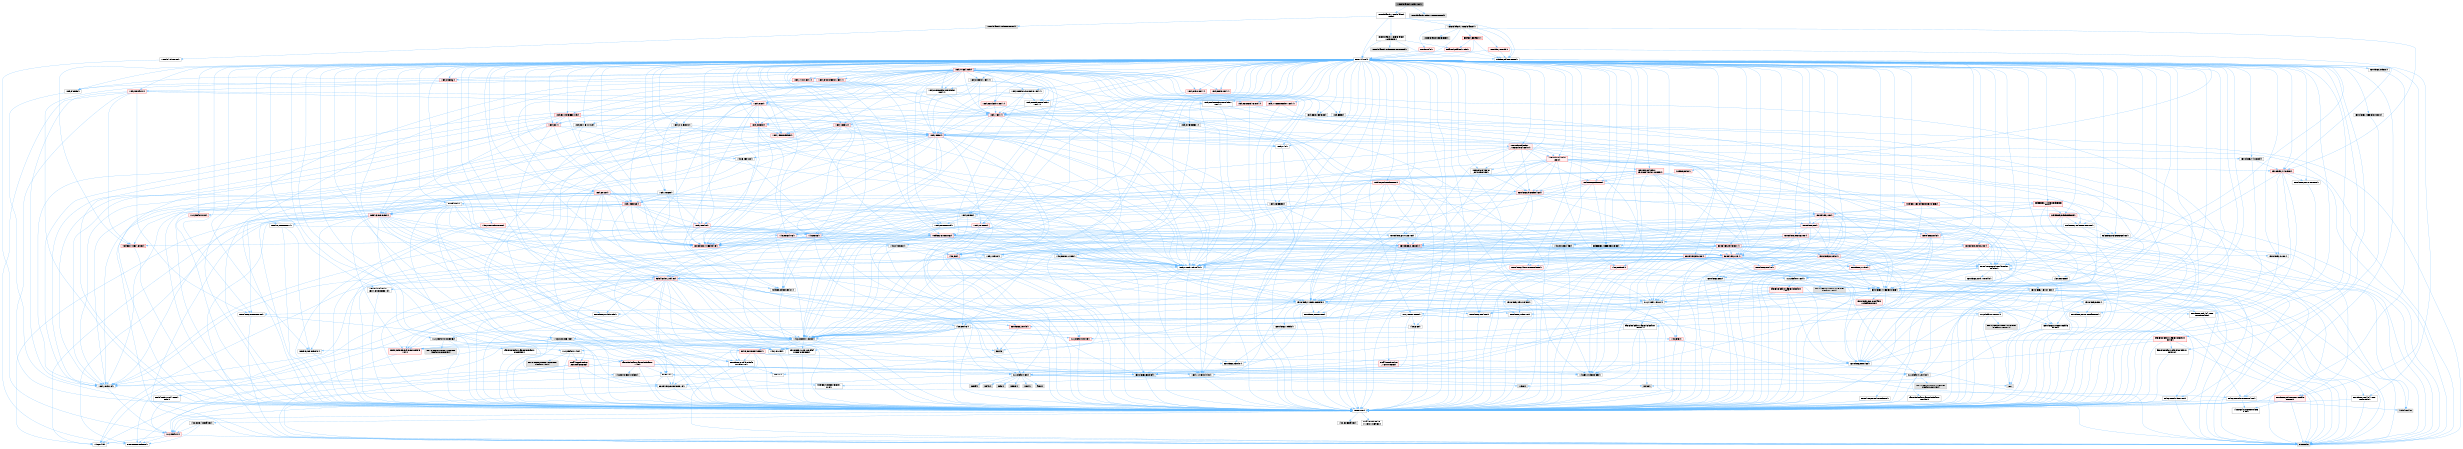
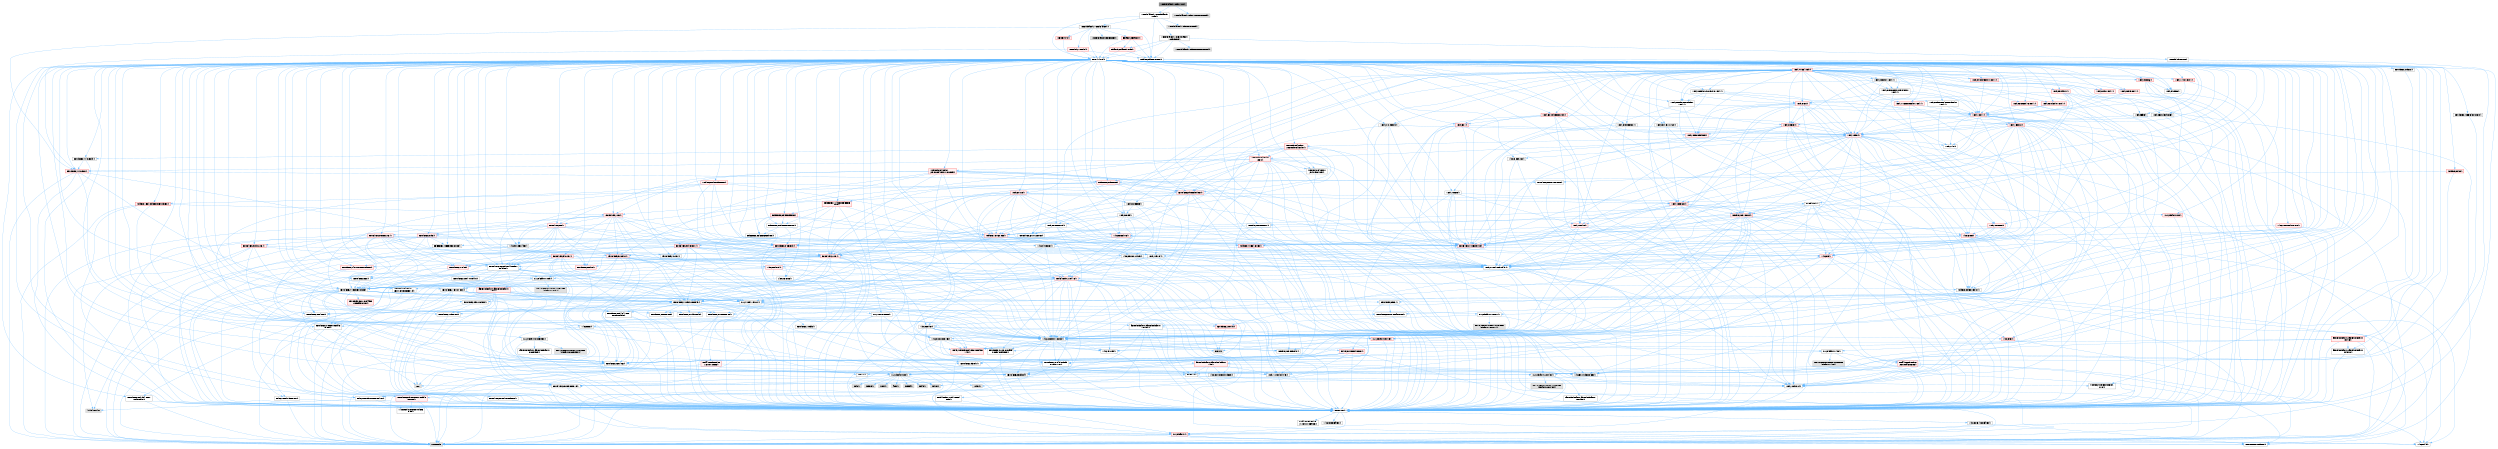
edge "MaterialGraphNode.generated.h" -> "MaterialValueType.h": now "MaterialGraph/MaterialGraph Node_Base.h" -> "MaterialValueType.h"
